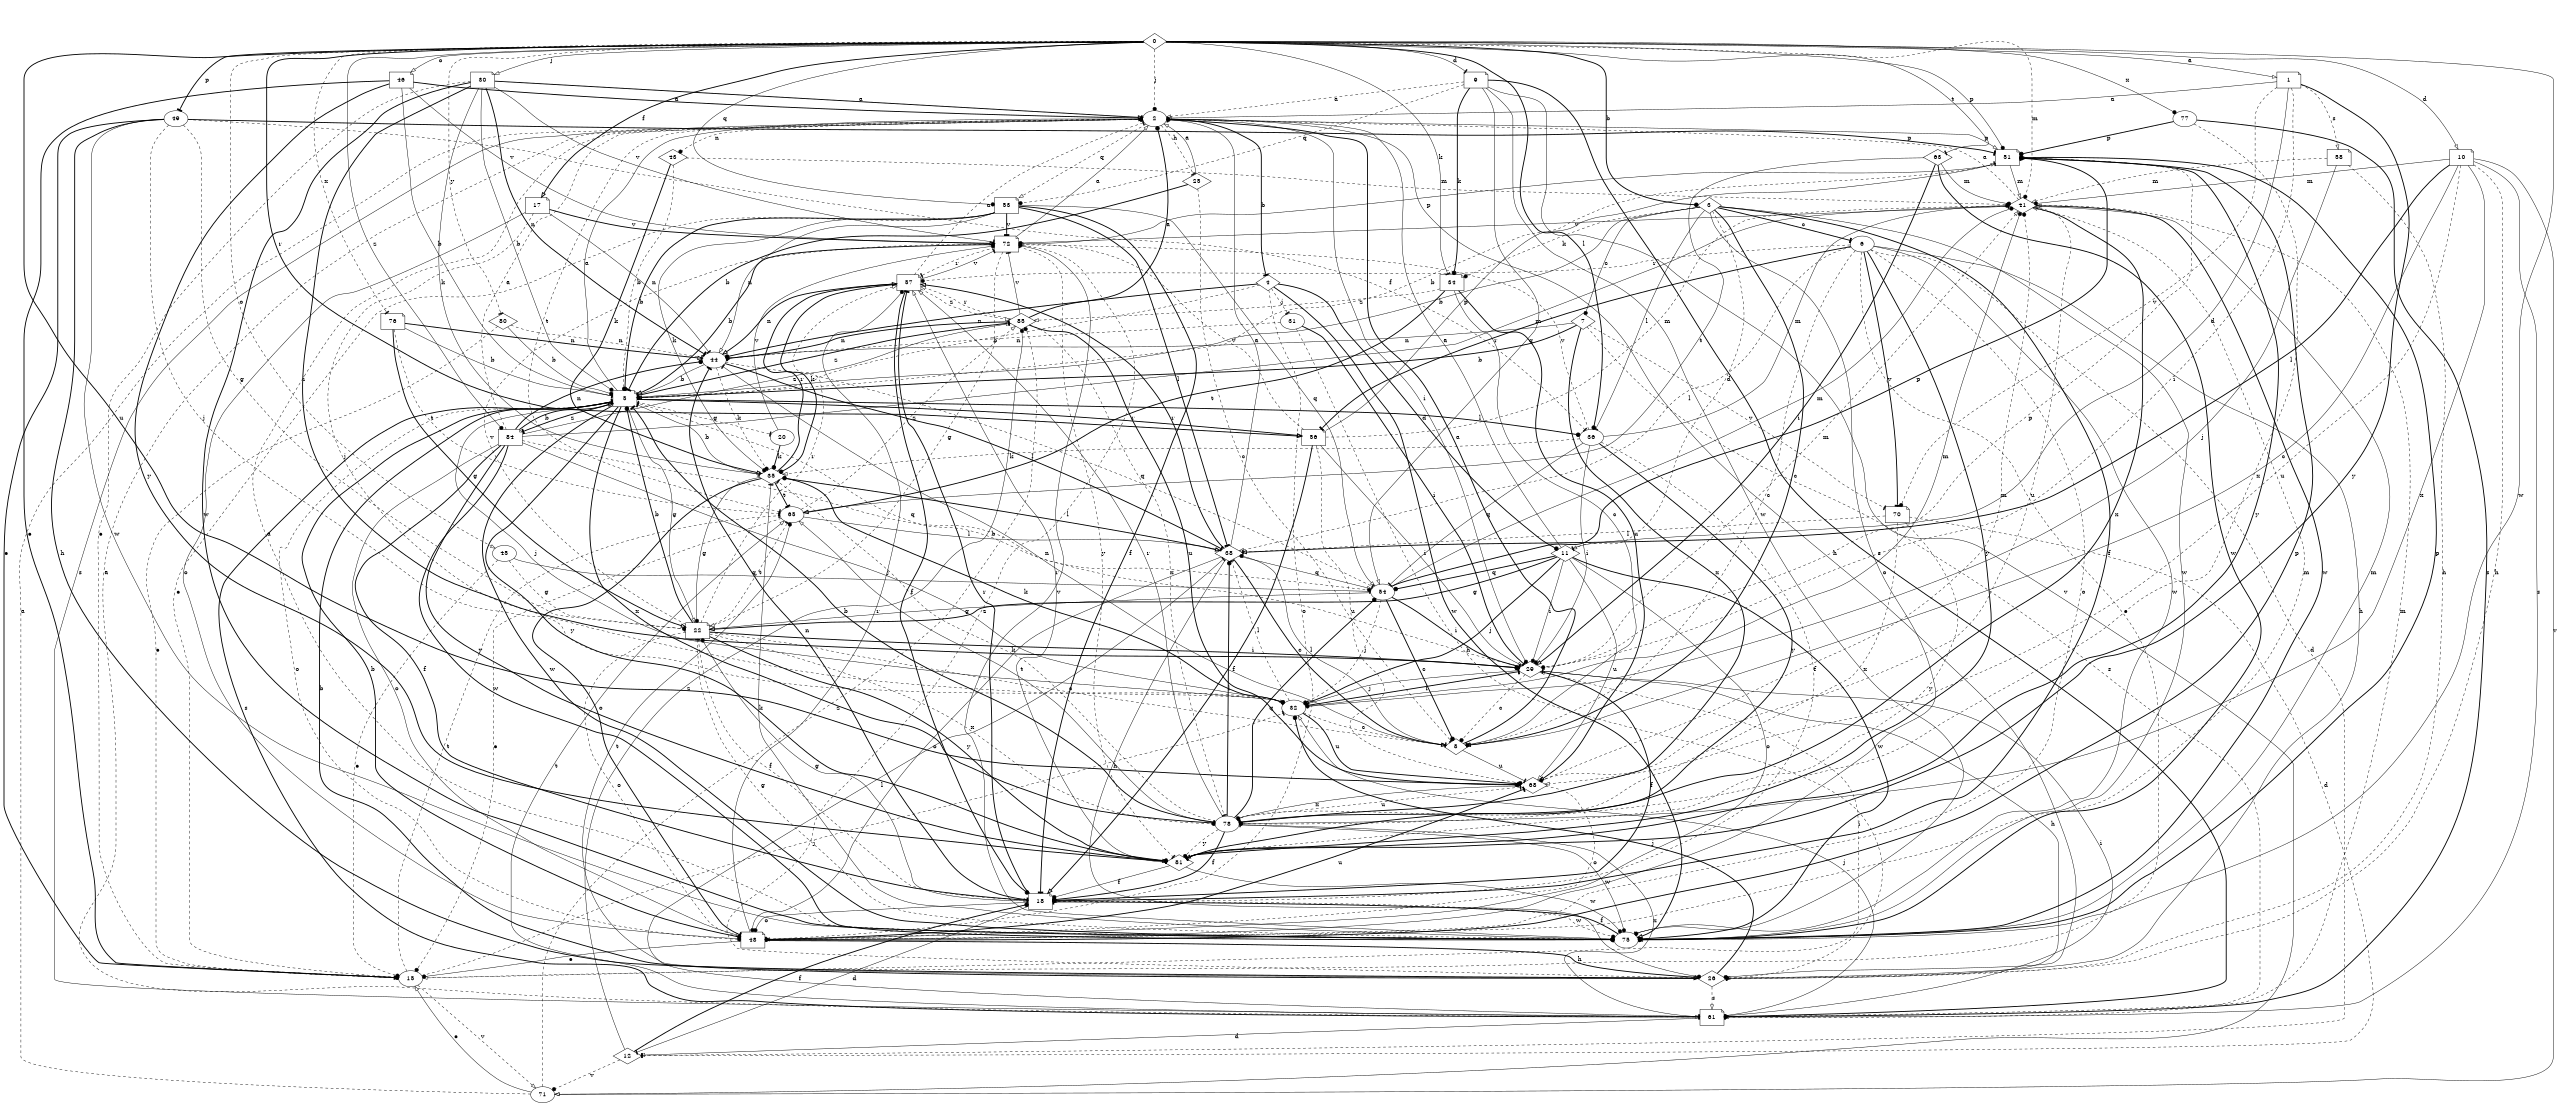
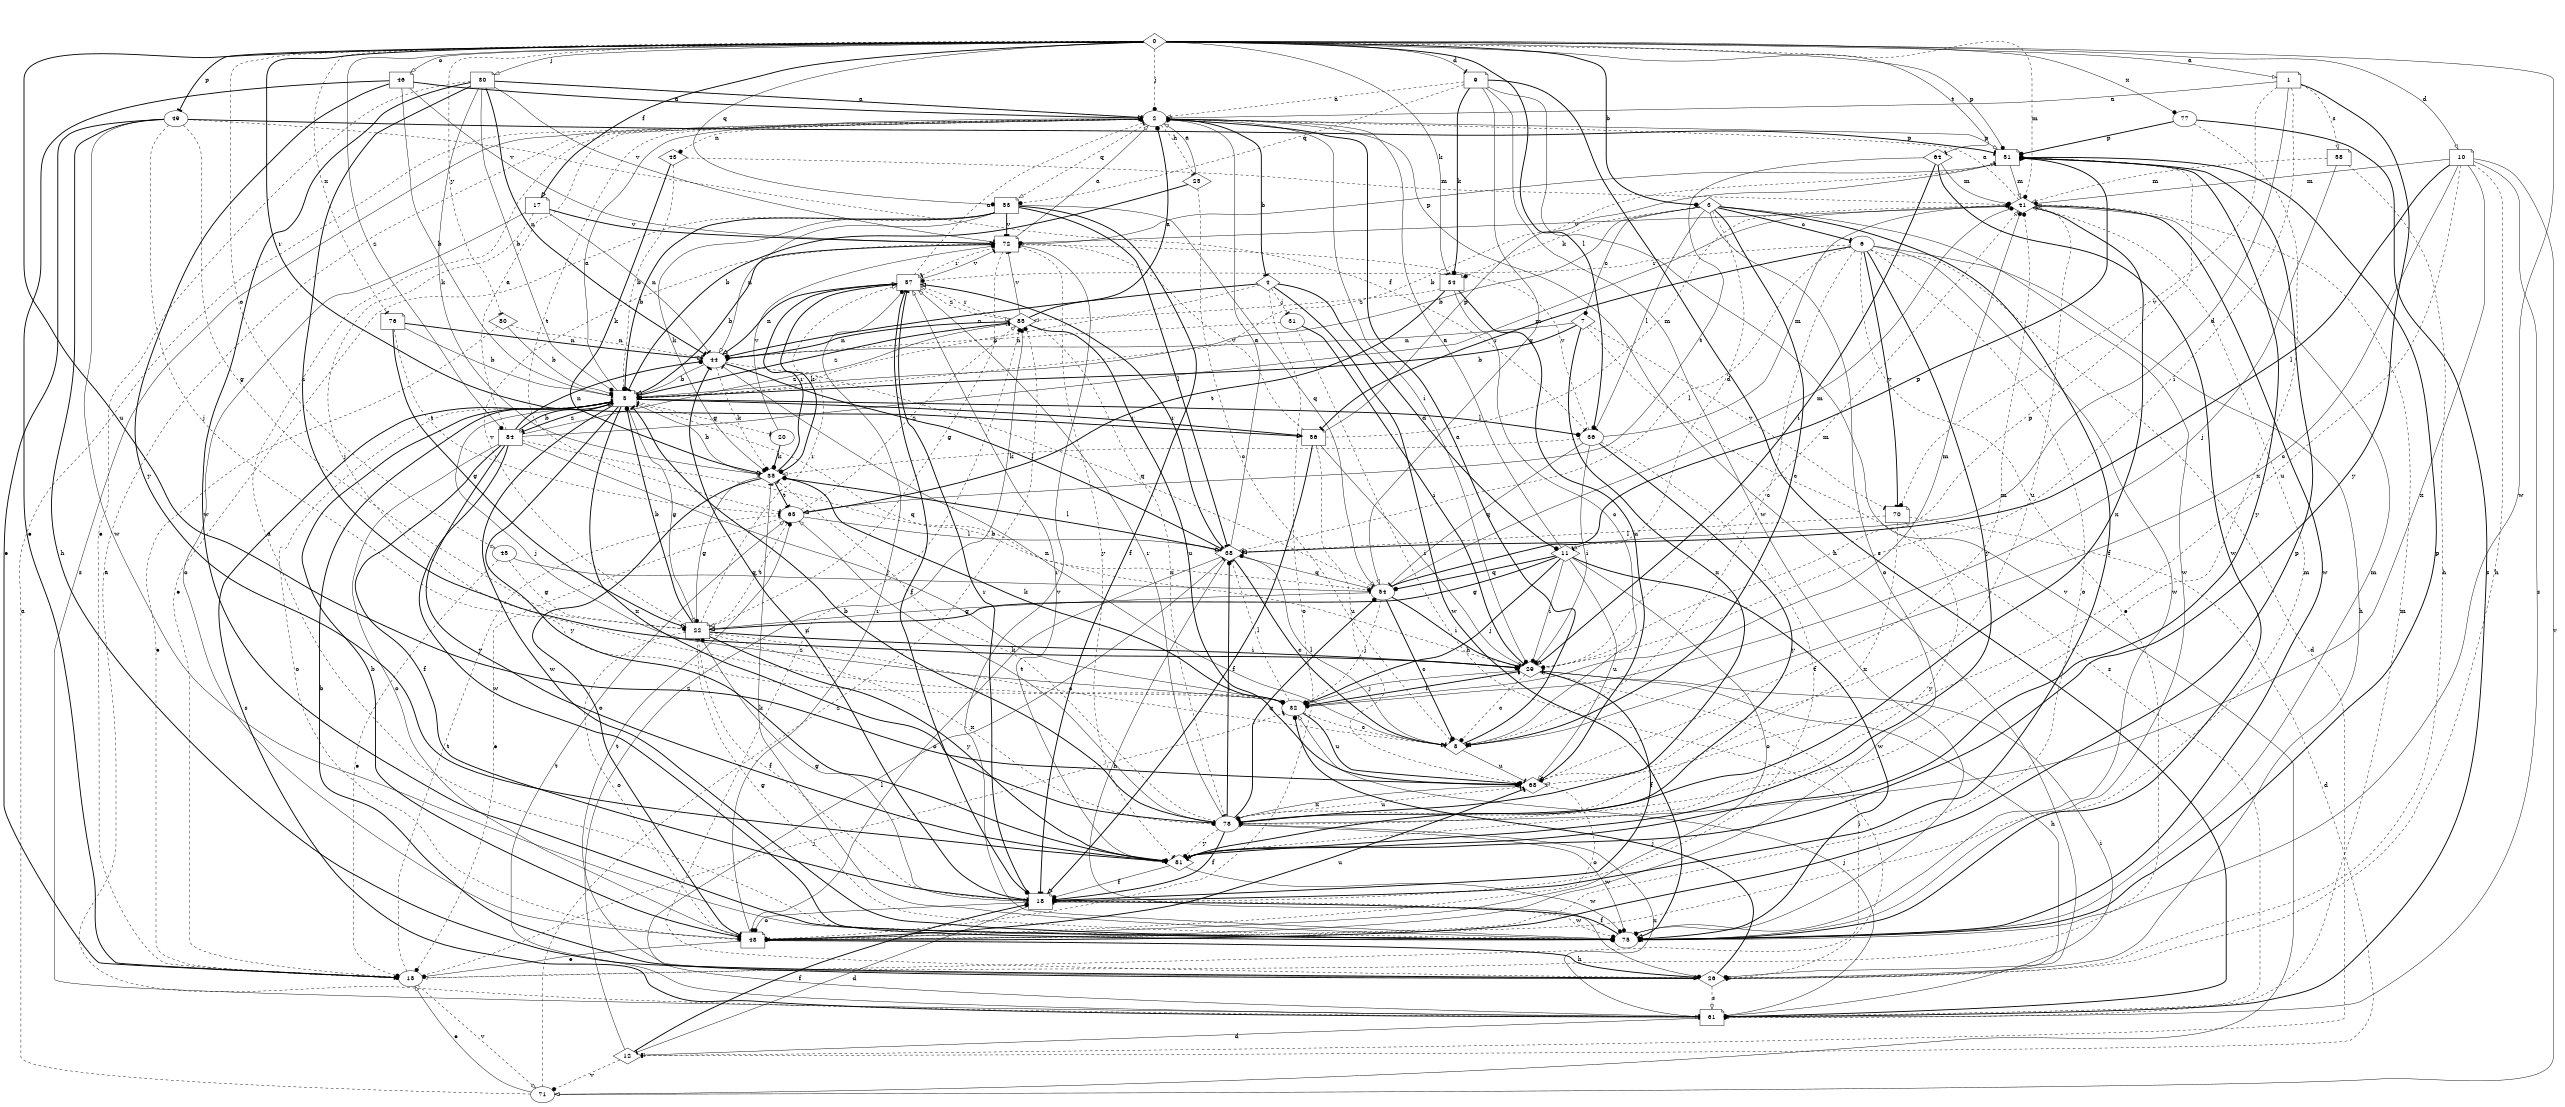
node "63": label "63" -> "64"
edge "26" -> "72": now "26" -> "85"
